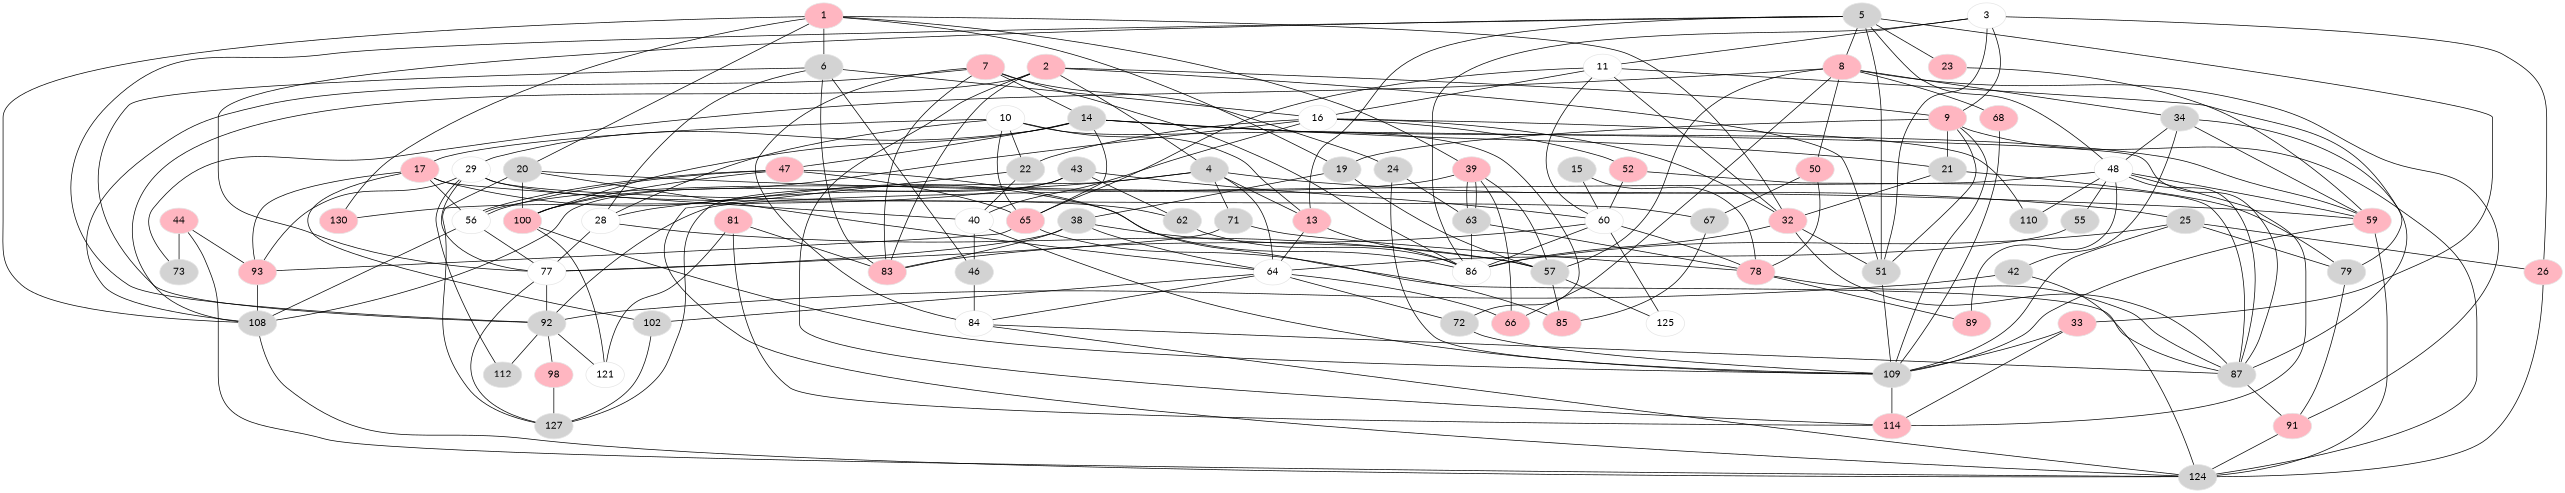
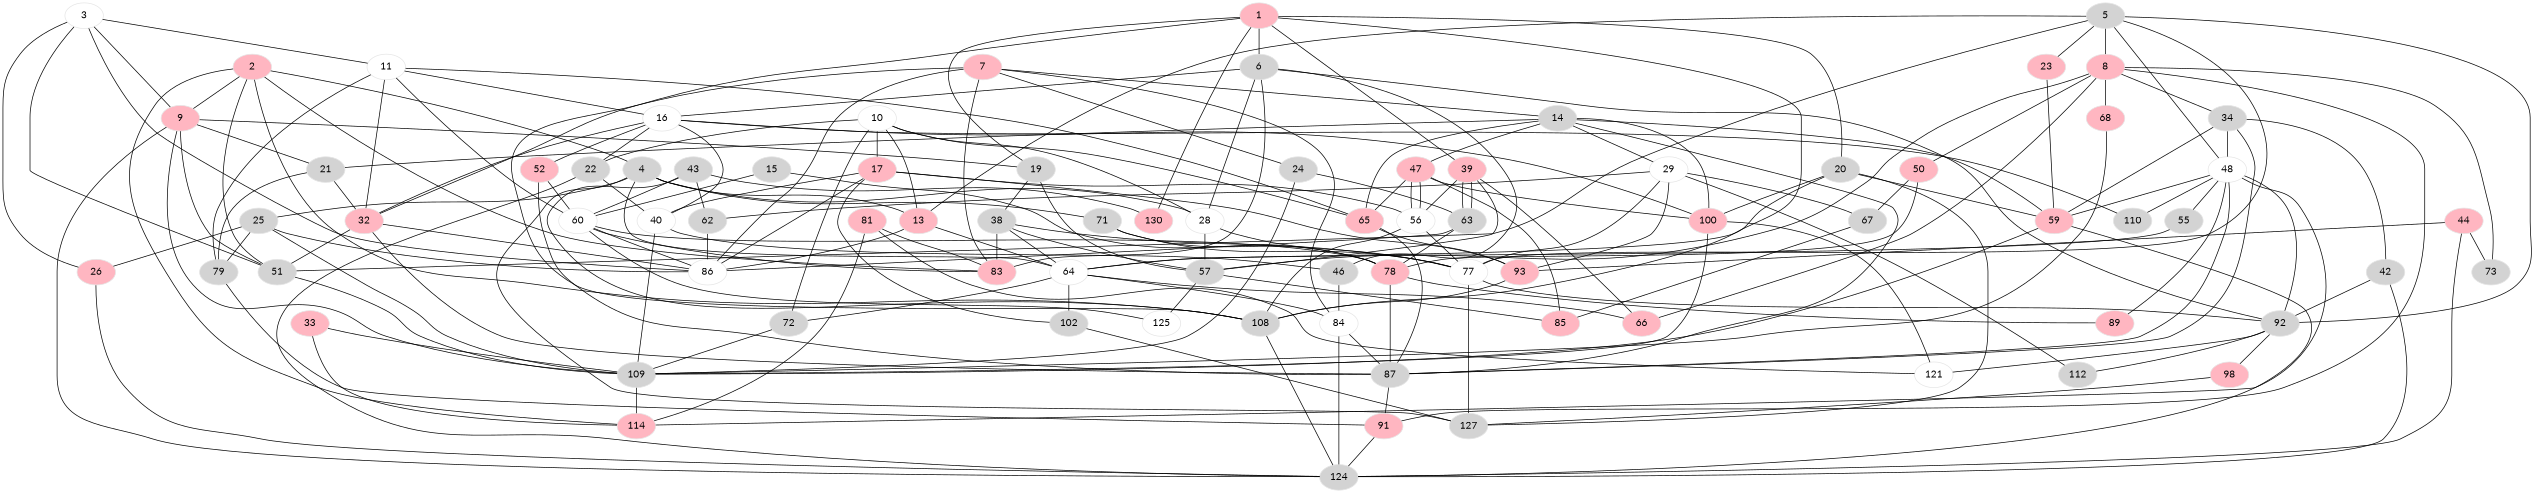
edge "5" -- "33": removed
